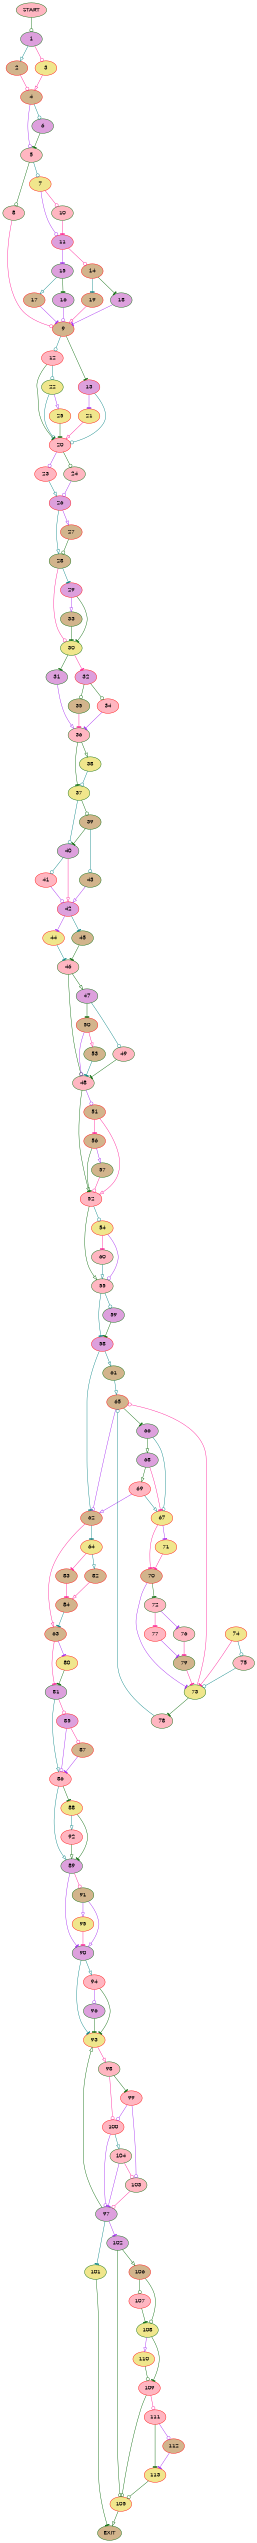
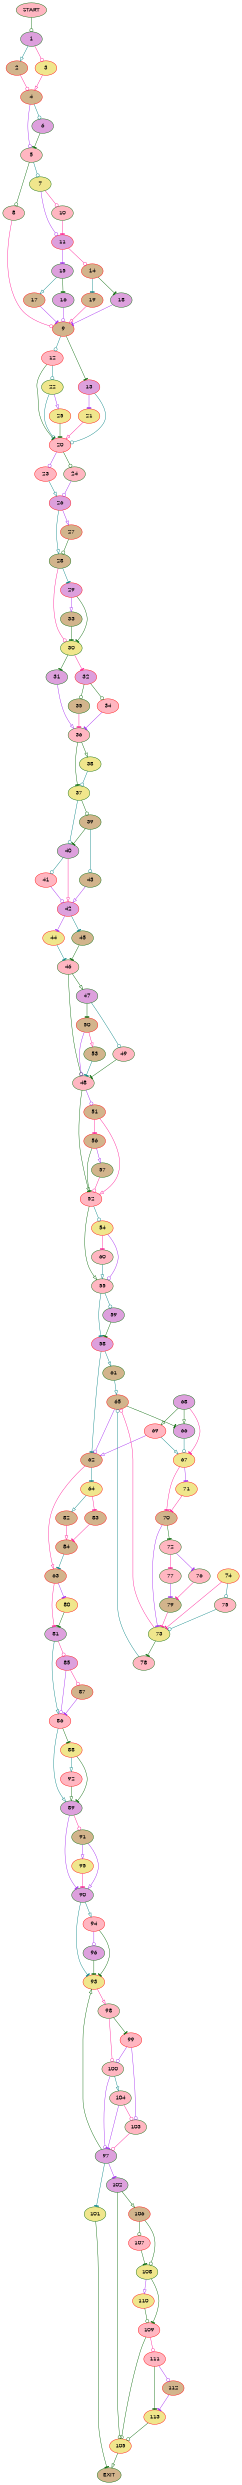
node "7": color red -> darkgreen
edge "66" -> "68": reversed
node "77": color red -> darkgreen
node "100": color red -> darkgreen
